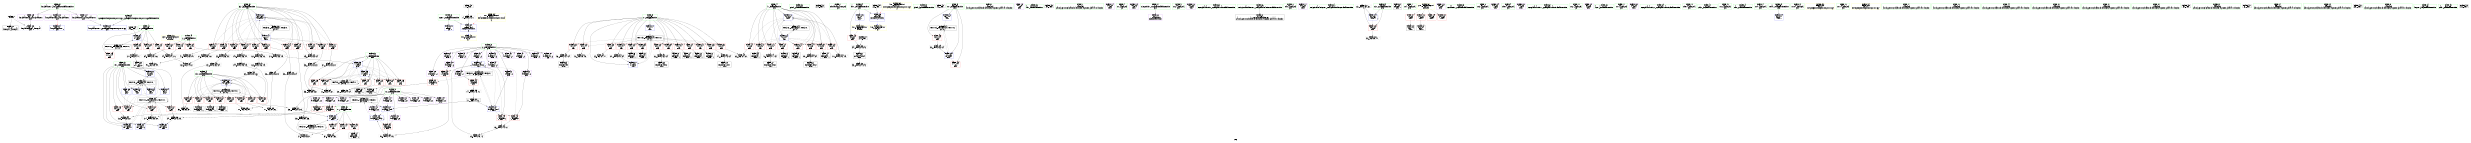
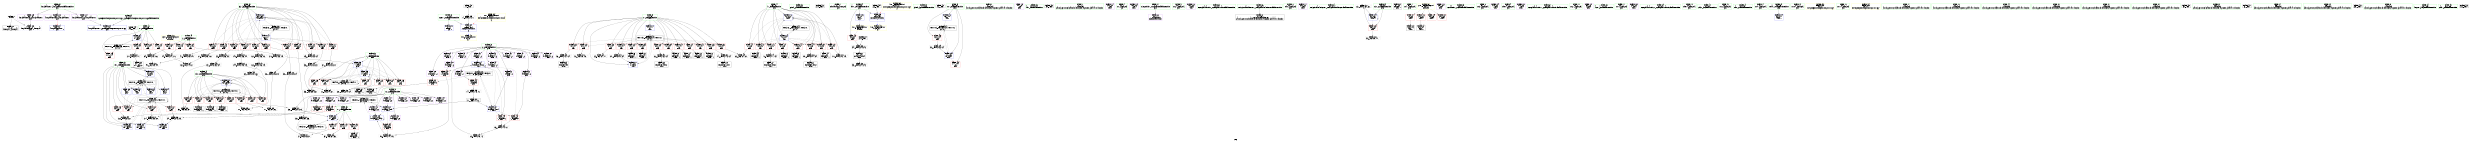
node "NodeID: 101": text "cpp" -> "main"
